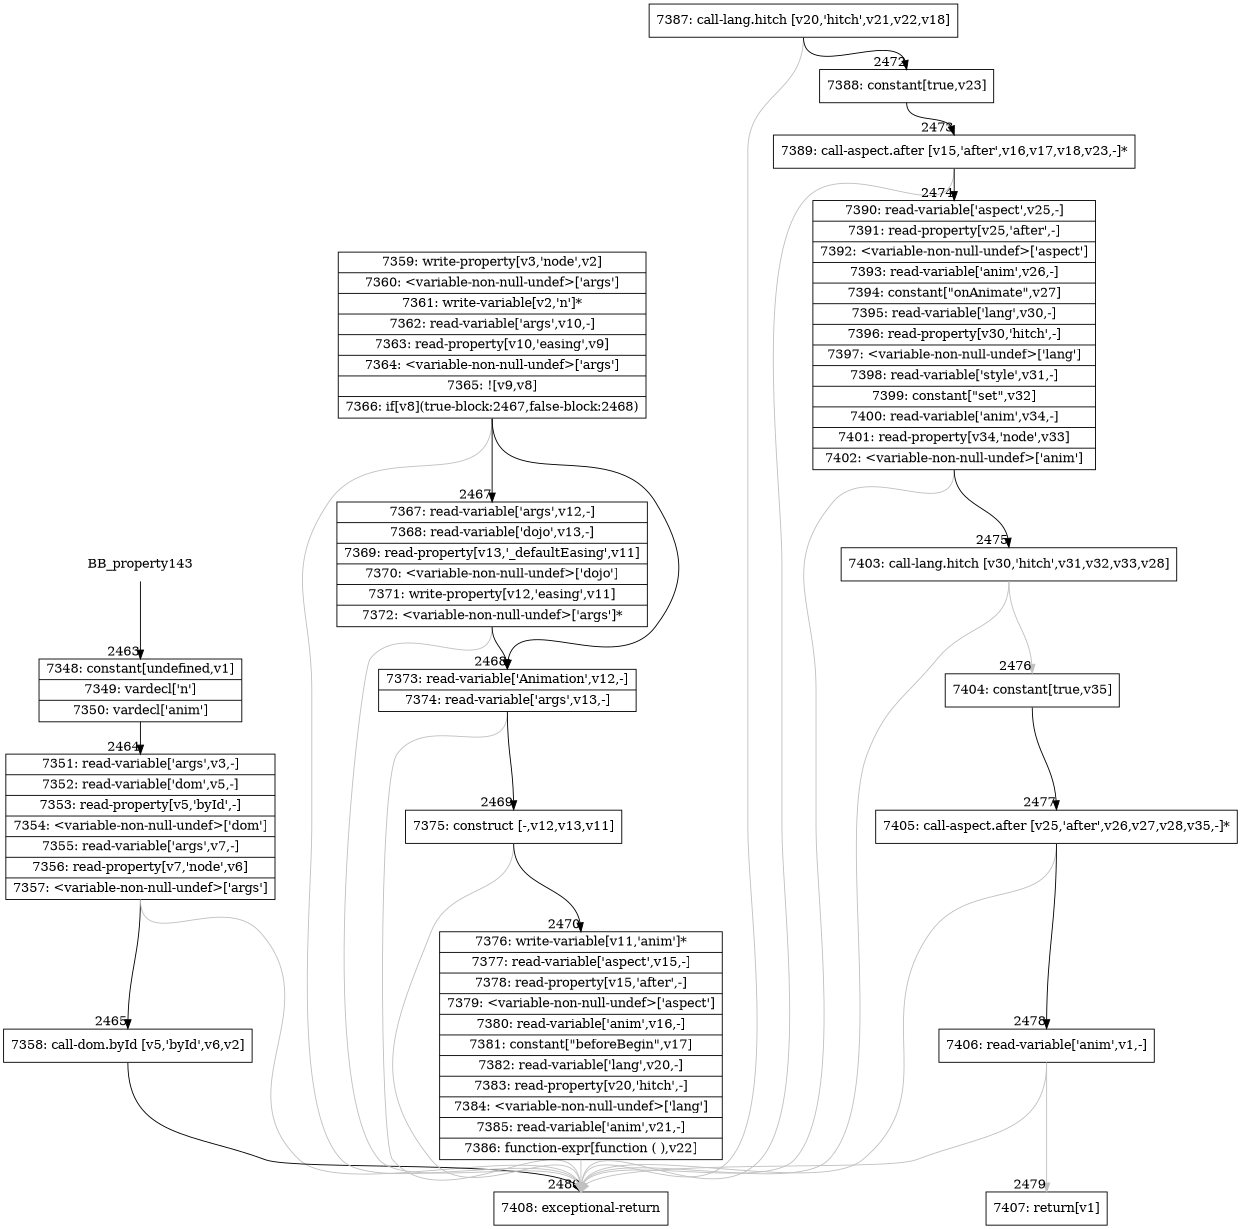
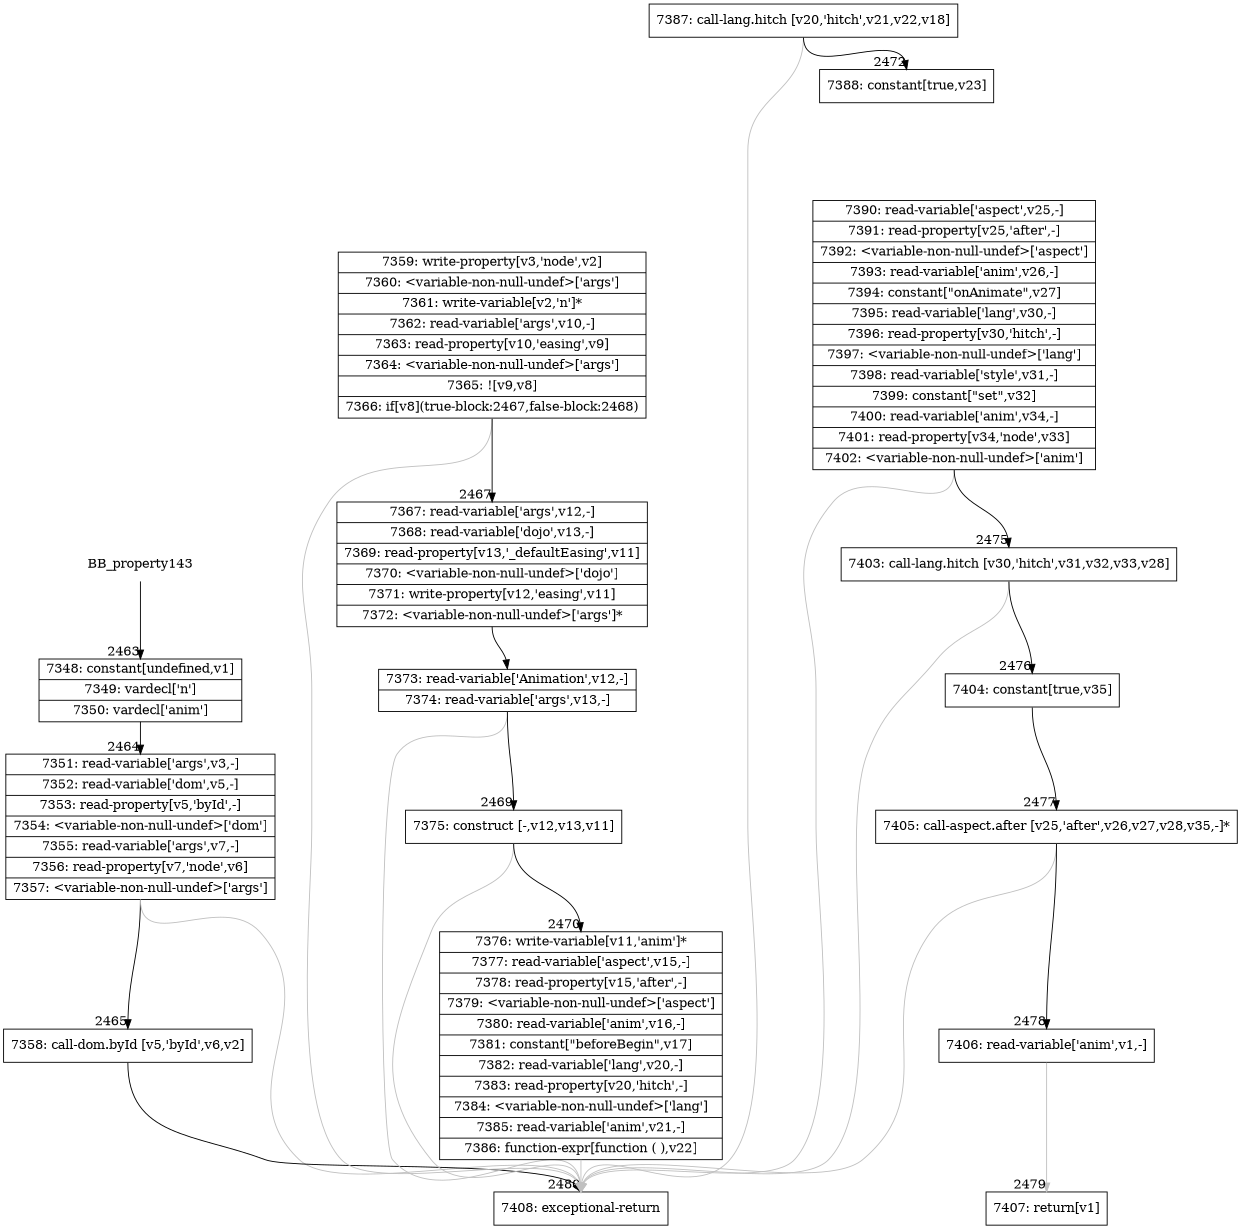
node "7389: call-aspect.after [v15,'after',v16,v17,v18,v23,-]*": removed
edge "7359: write-property[v3,'node',v2]" -> "7373: read-variable['Animation',v12,-]": removed
edge "7403: call-lang.hitch [v30,'hitch',v31,v32,v33,v28]" -> "7404: constant[true,v35]": color gray -> black
edge "7367: read-variable['args',v12,-]" -> "7408: exceptional-return": removed
edge "7406: read-variable['anim',v1,-]" -> "7408: exceptional-return": removed
